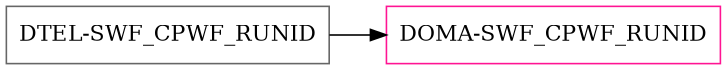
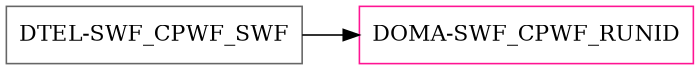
node "DTEL-SWF_CPWF_RUNID": label "DTEL-SWF_CPWF_RUNID" -> "DTEL-SWF_CPWF_SWF"
